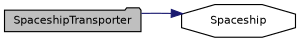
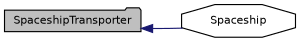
edge "SpaceshipTransporter" -> "Spaceship": reversed
